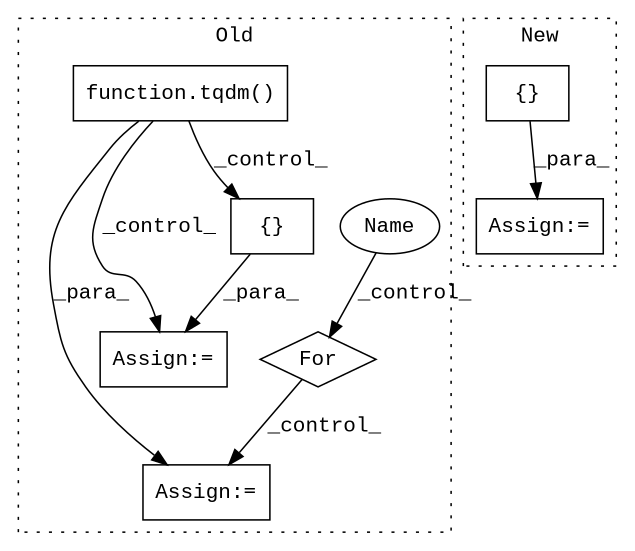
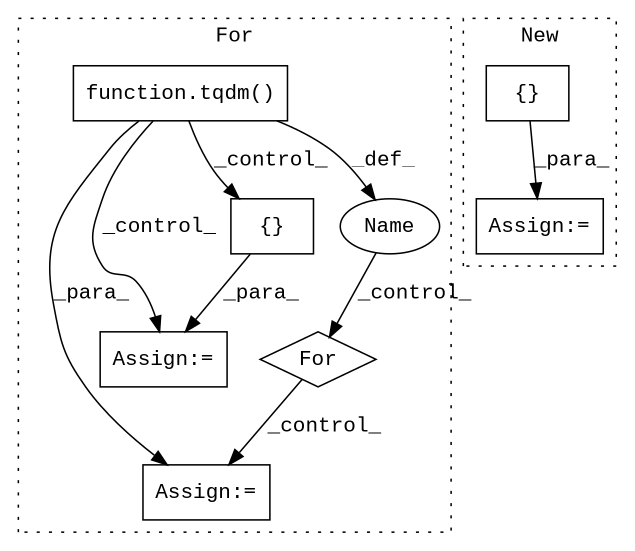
cluster "Old": label "Old" -> "For"
edge "function.tqdm()" -> "Name": added, label "_def_"
